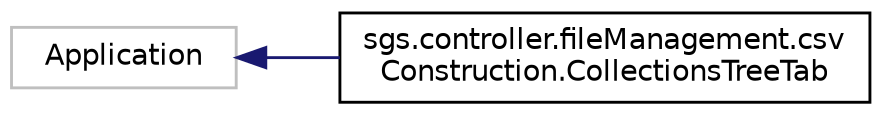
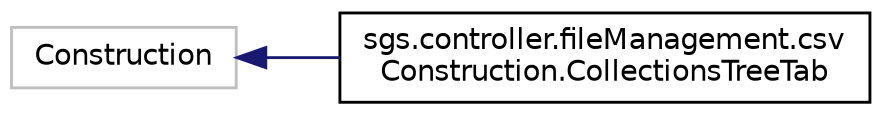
node "Application": label "Application" -> "Construction"
